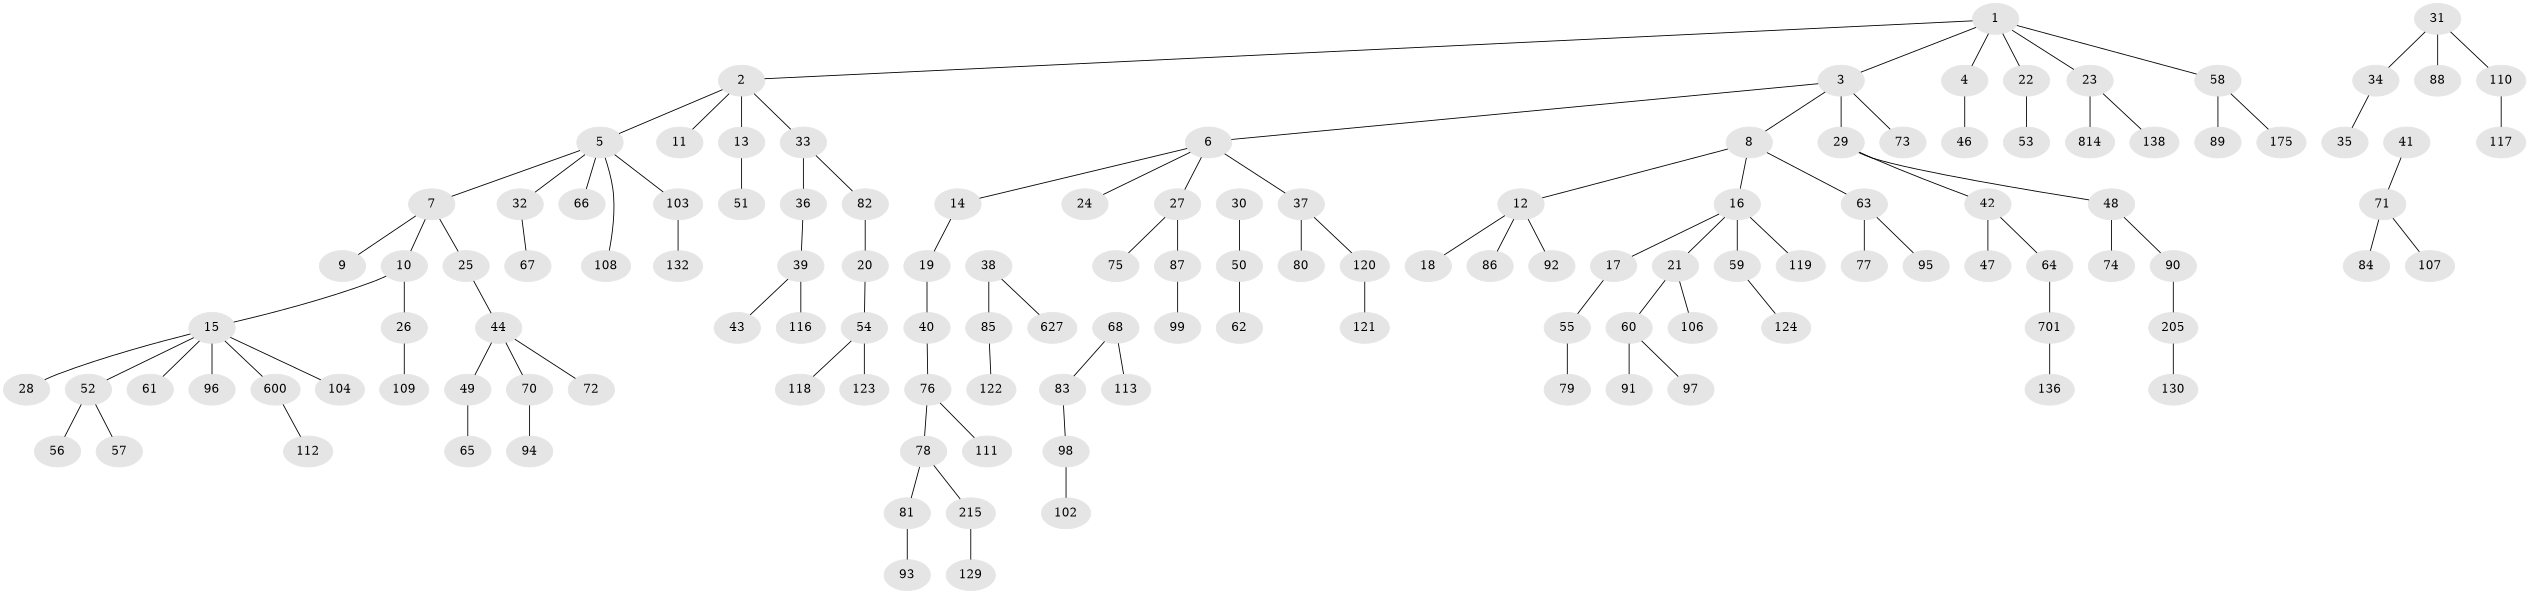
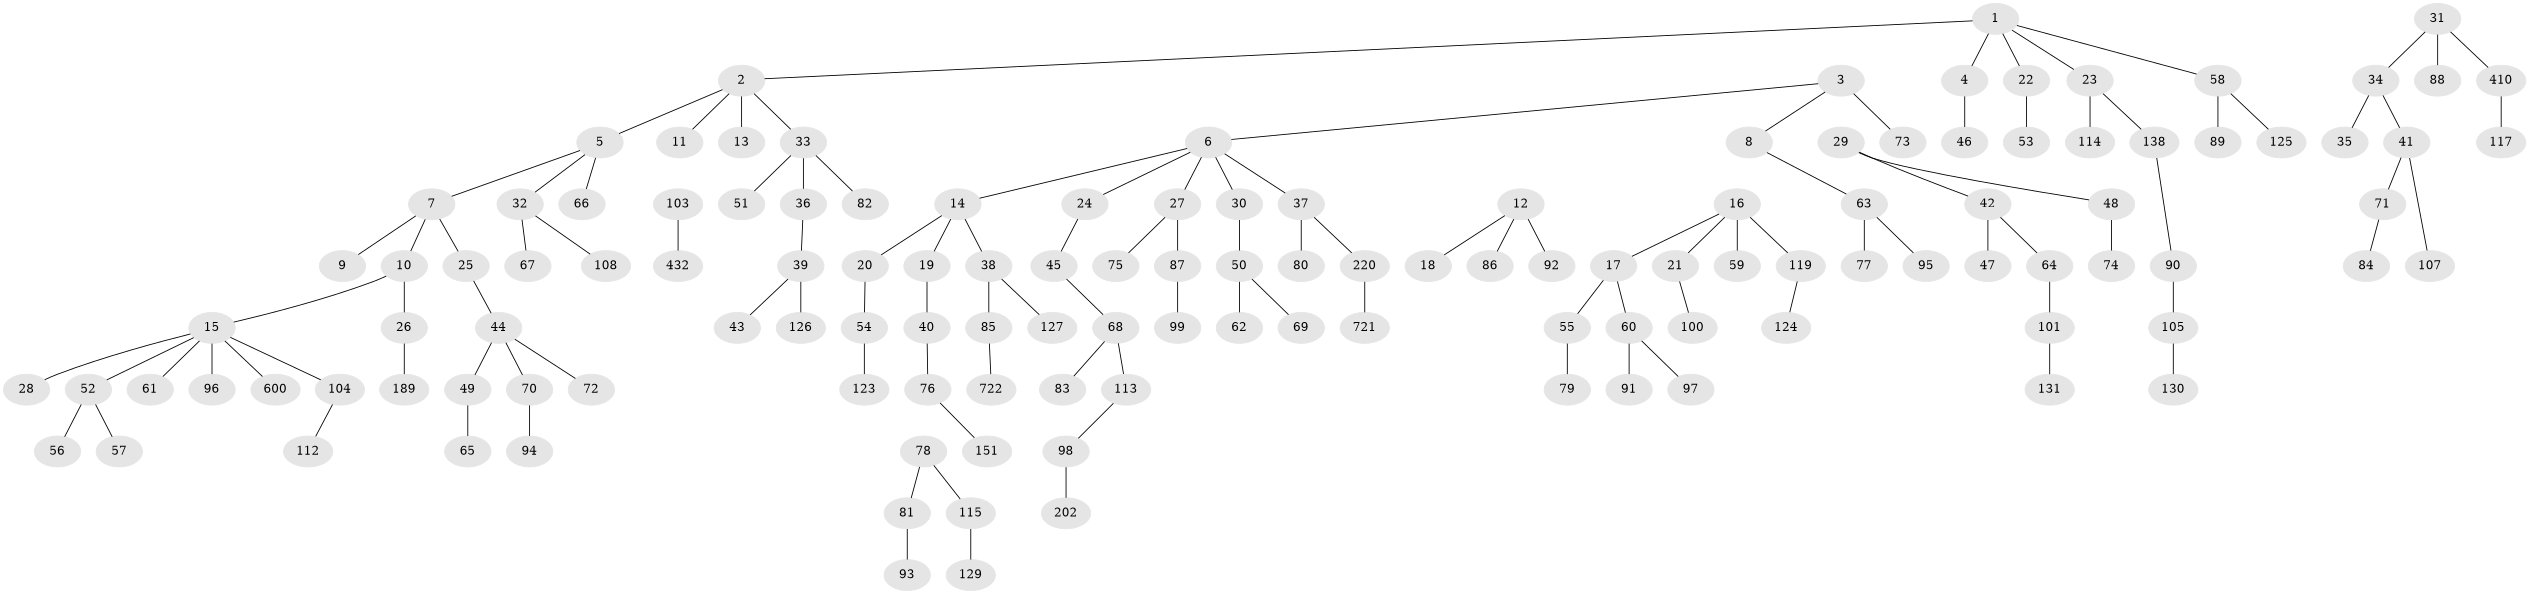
edge "1" -- "3": removed
node "110": label "110" -> "410"
edge "3" -- "29": removed
edge "34" -- "41": added
node "814": label "814" -> "114"
node "175": label "175" -> "125"
edge "5" -- "103": removed
edge "13" -- "51": now "33" -- "51"
edge "6" -- "30": added
edge "8" -- "12": removed
edge "8" -- "16": removed
edge "5" -- "108": now "32" -- "108"
edge "82" -- "20": now "14" -- "20"
edge "14" -- "38": added
edge "48" -- "90": now "138" -- "90"
edge "71" -- "107": now "41" -- "107"
node "132": label "132" -> "432"
node "45": added
node "120": label "120" -> "220"
edge "21" -- "60": now "17" -- "60"
edge "59" -- "124": now "119" -- "124"
node "116": label "116" -> "126"
node "627": label "627" -> "127"
node "69": added
node "121": label "121" -> "721"
node "106": label "106" -> "100"
node "701": label "701" -> "101"
node "205": label "205" -> "105"
node "109": label "109" -> "189"
node "118": removed
node "122": label "122" -> "722"
node "136": label "136" -> "131"
edge "600" -- "112": now "104" -- "112"
edge "76" -- "78": removed
edge "83" -- "98": now "113" -- "98"
node "111": label "111" -> "151"
node "215": label "215" -> "115"
node "102": label "102" -> "202"
